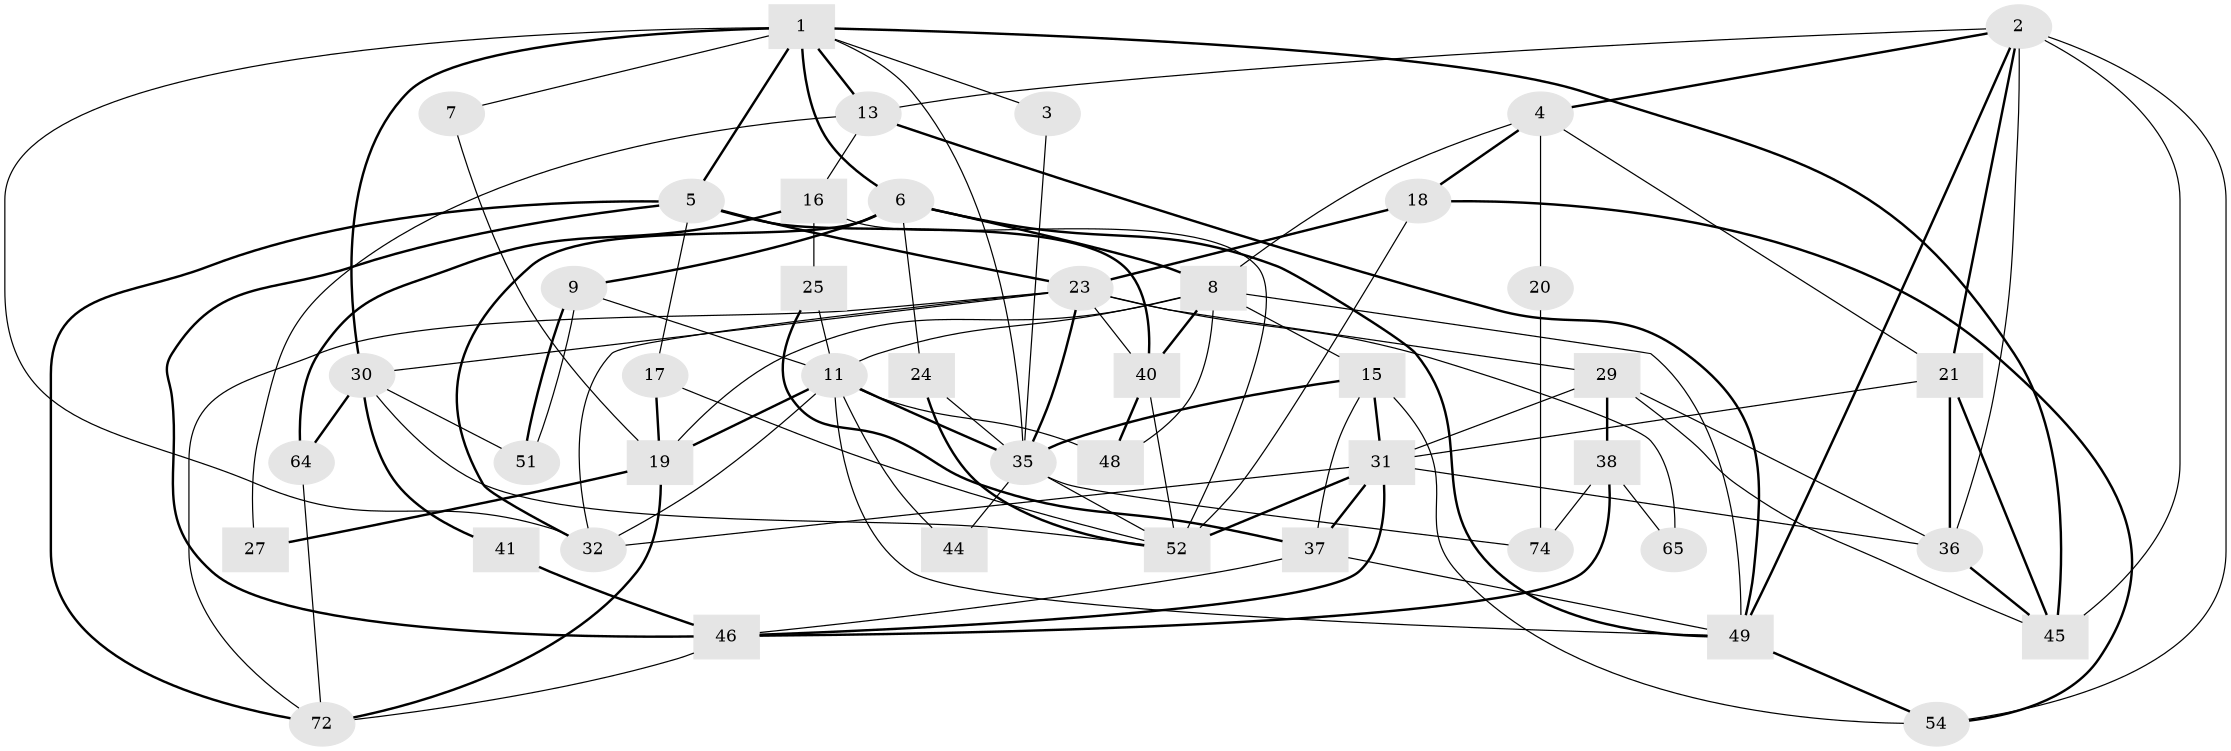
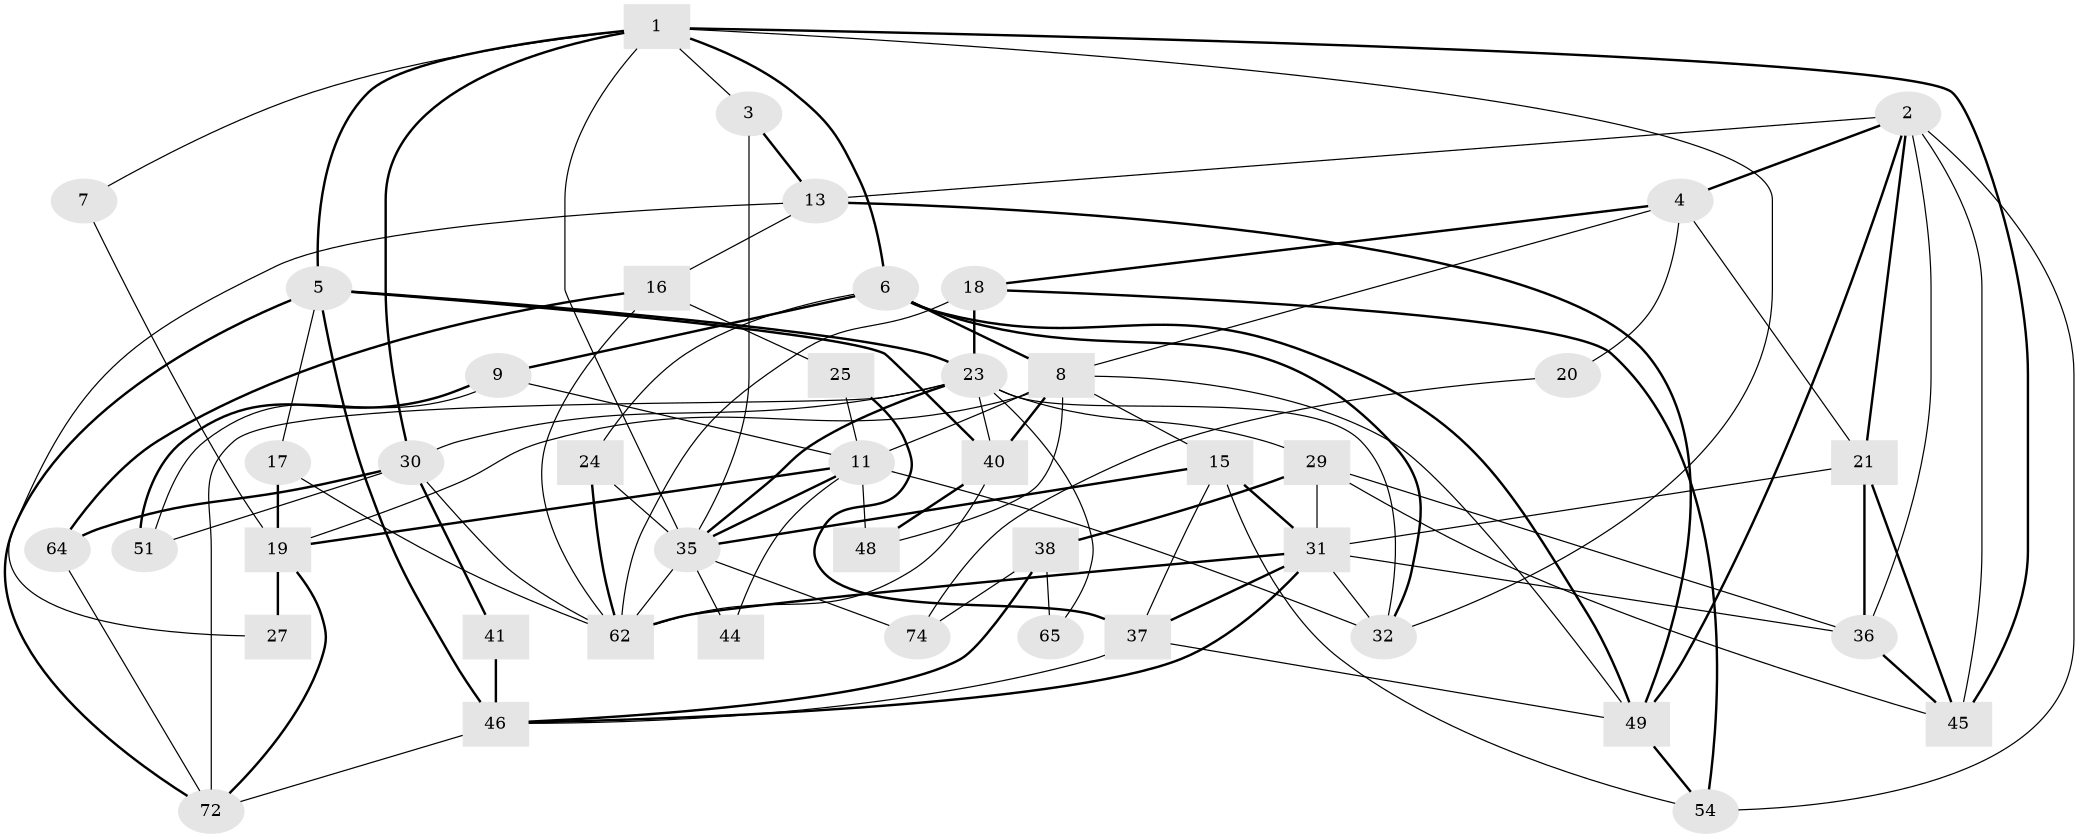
edge "1" -- "13": now "3" -- "13"
node "52": label "52" -> "62"
edge "11" -- "49": removed
